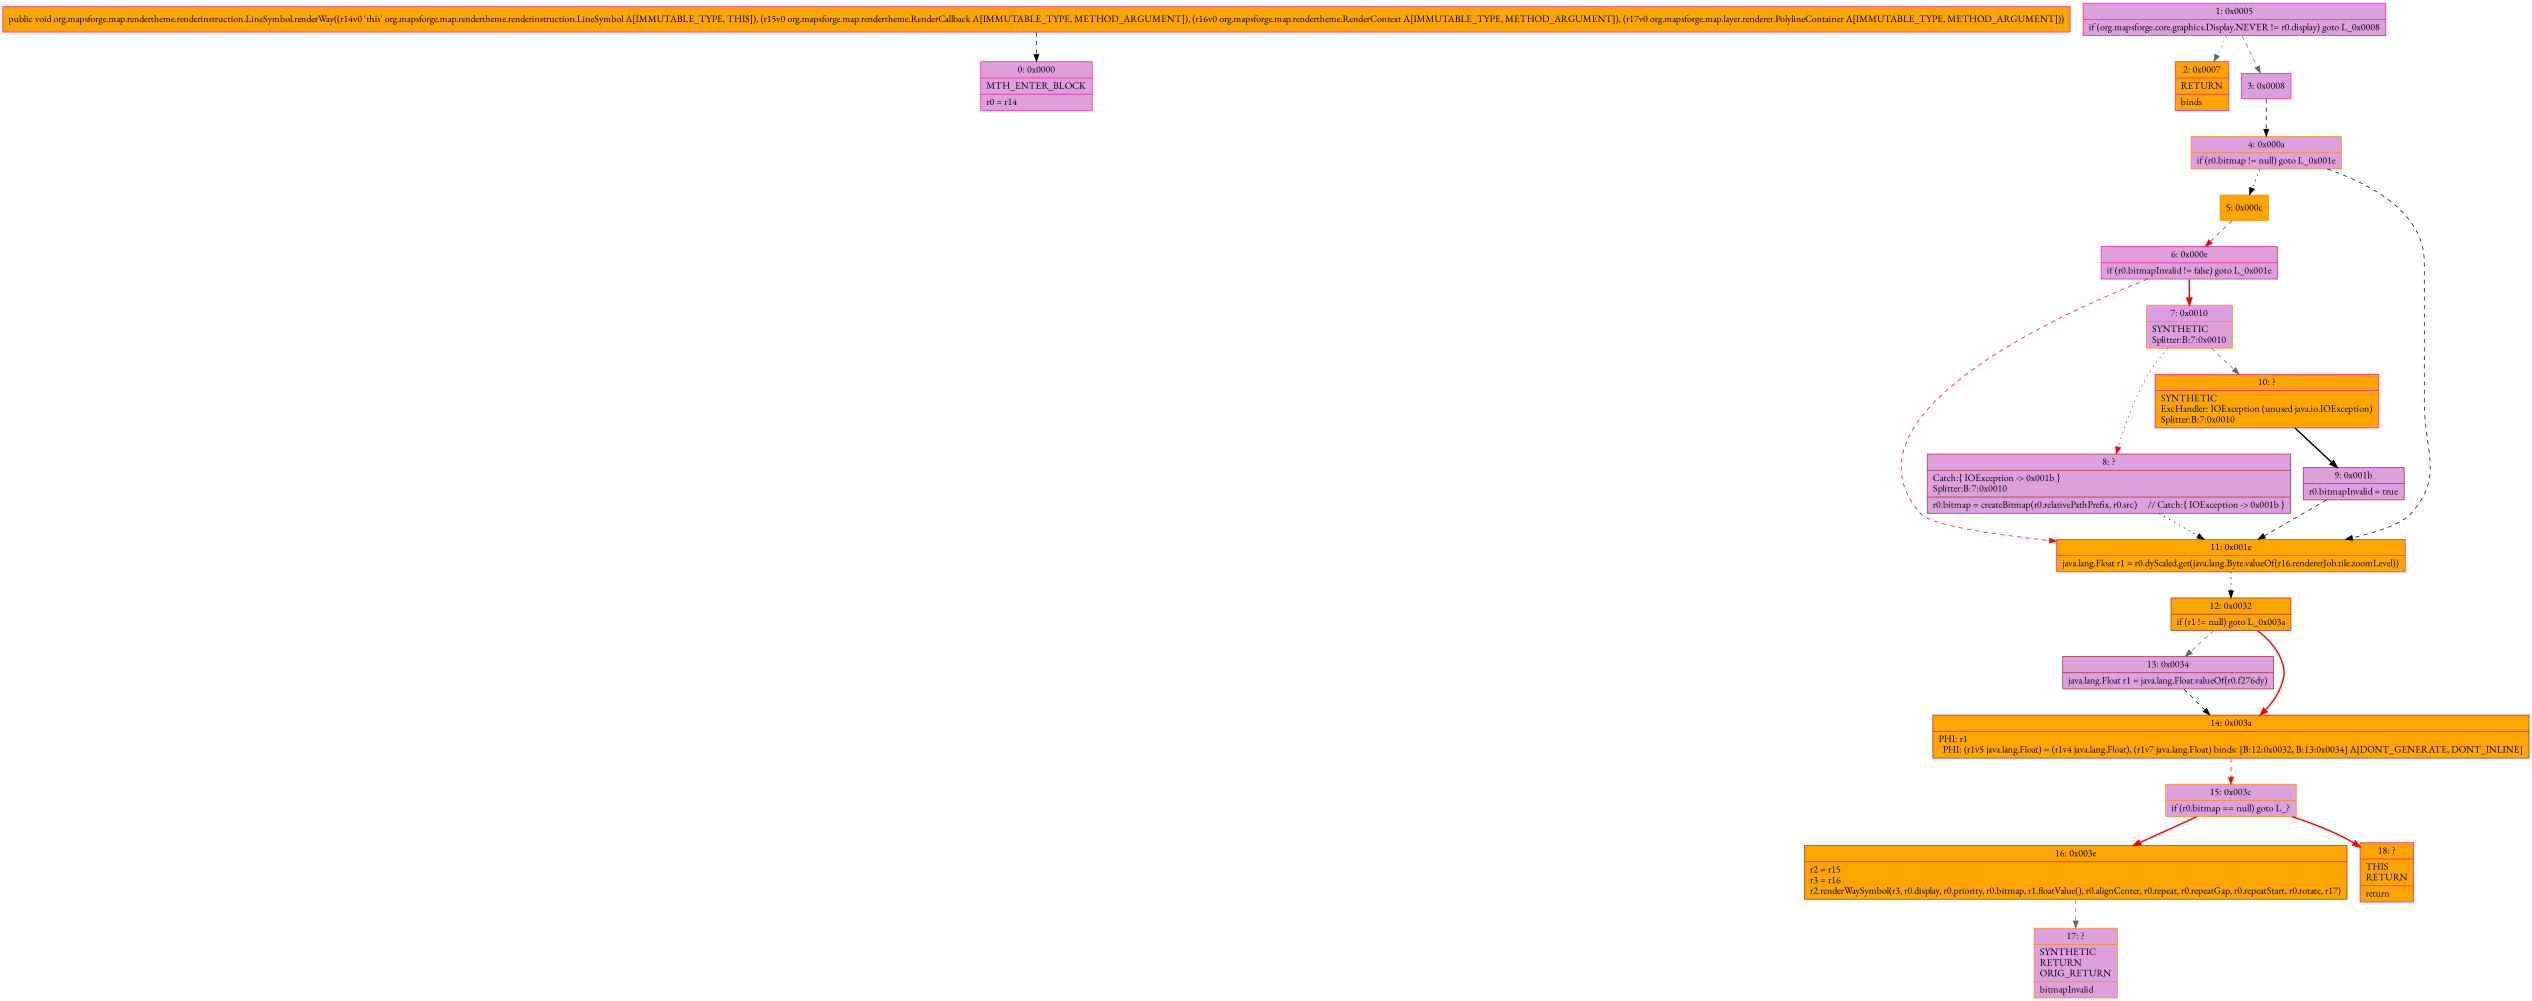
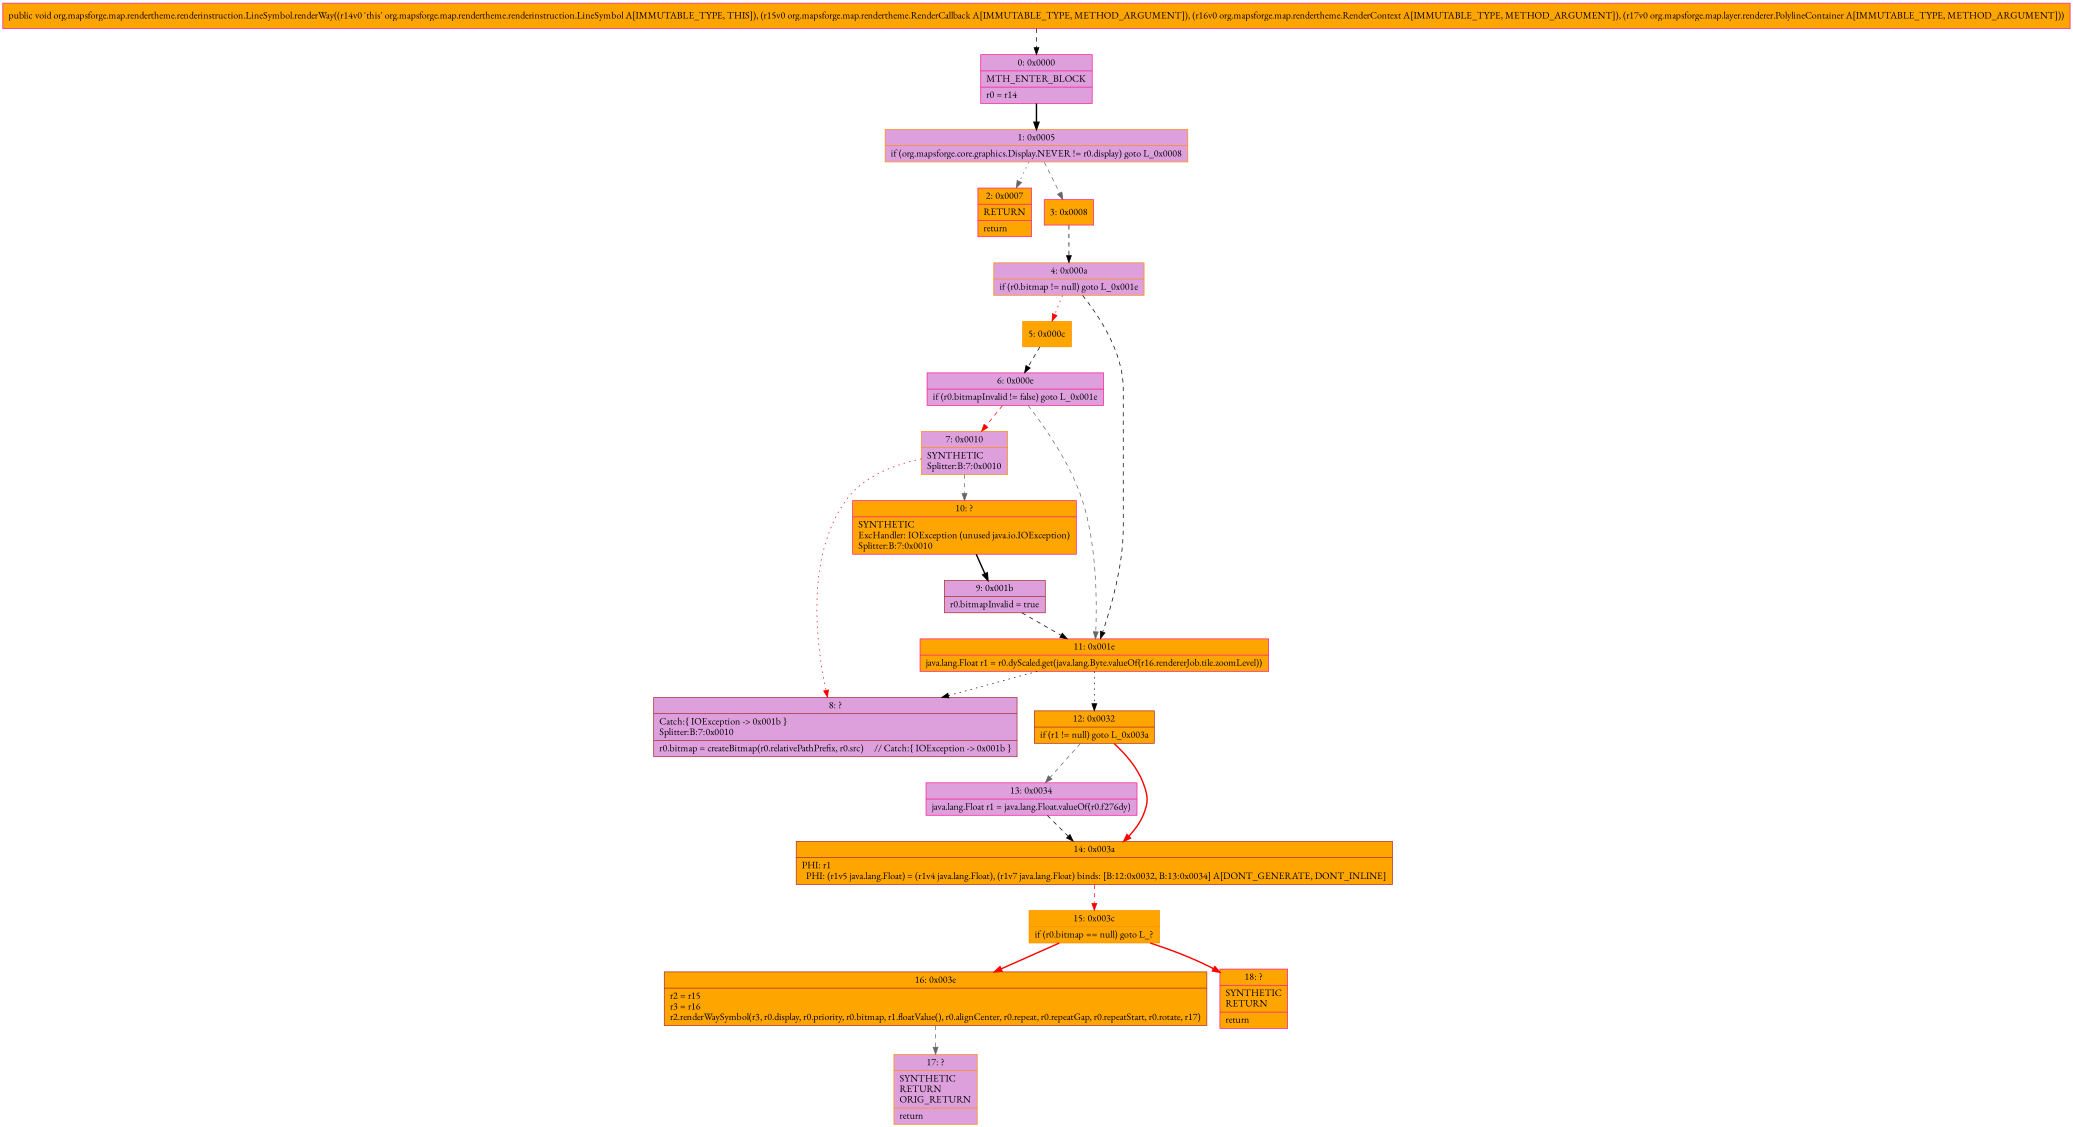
node "1: 0x0005": color deeppink -> darkorange
node "3: 0x0008": fillcolor plum -> orange
node "2: 0x0007": text "binds" -> "return"
edge "0: 0x0000" -> "1: 0x0005": added
edge "4: 0x000a" -> "5: 0x000c": color black -> red
edge "5: 0x000c" -> "6: 0x000e": color red -> black
edge "6: 0x000e" -> "7: 0x0010": style bold -> dashed
edge "6: 0x000e" -> "11: 0x001e": color red -> gray40
edge "8: ?" -> "11: 0x001e": reversed
node "13: 0x0034": color brown -> deeppink
node "15: 0x003c": fillcolor plum -> orange
node "18: ?": text "THIS" -> "SYNTHETIC"
node "17: ?": text "bitmapInvalid" -> "return"
